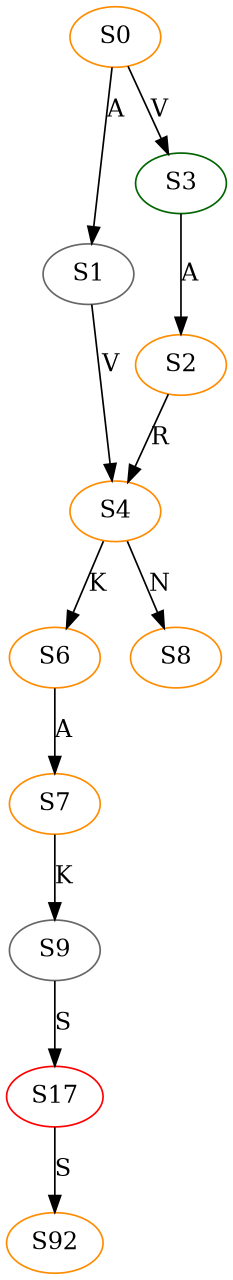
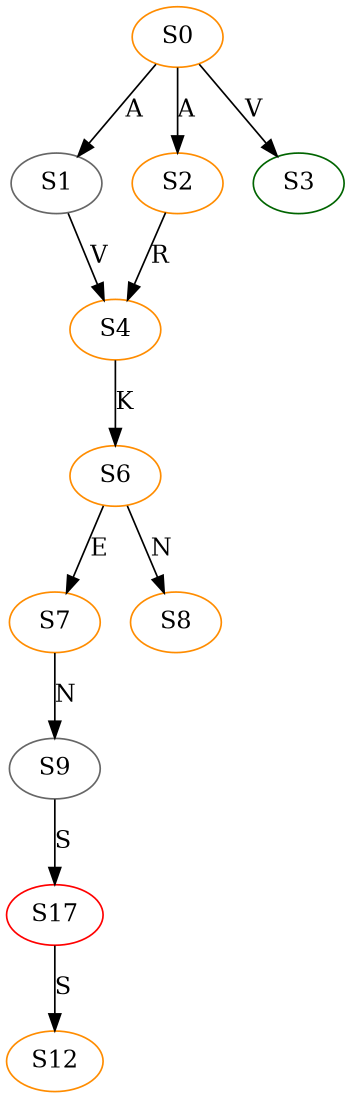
edge "S3" -> "S2": now "S0" -> "S2"
edge "S4" -> "S8": now "S6" -> "S8"
edge "S6" -> "S7": label "A" -> "E"
edge "S7" -> "S9": label "K" -> "N"
node "S92": label "S92" -> "S12"
